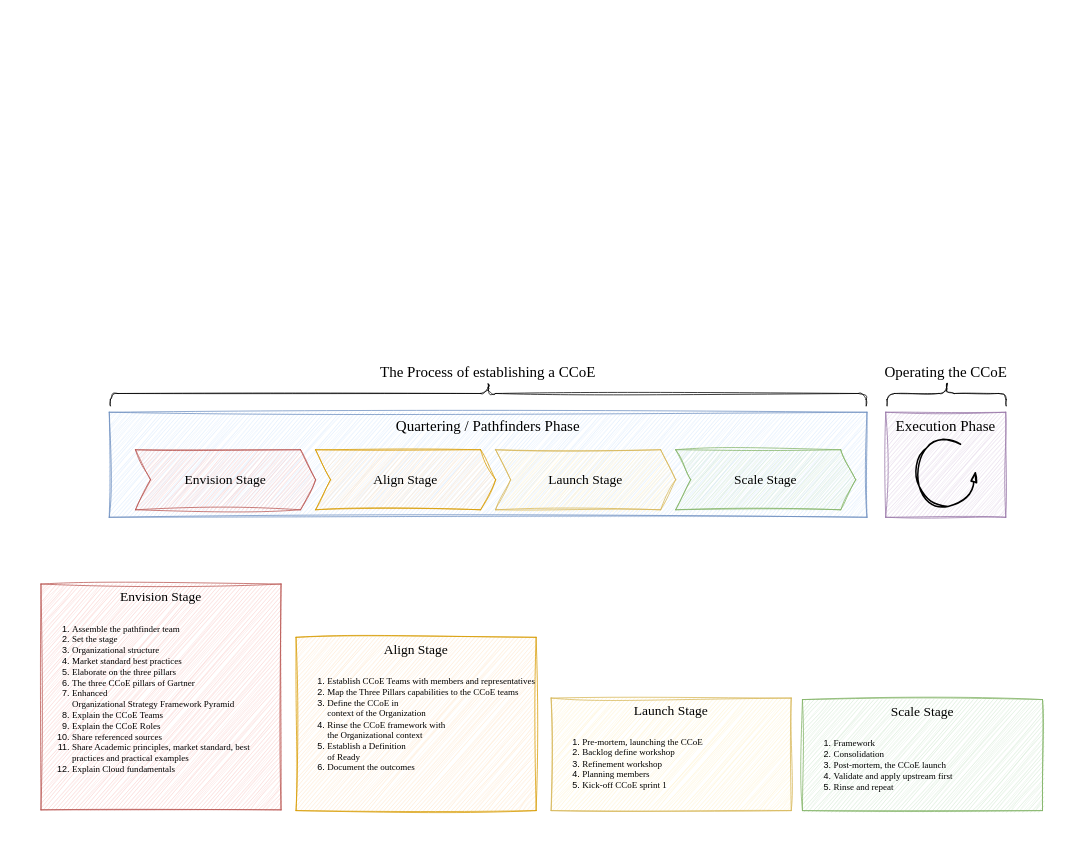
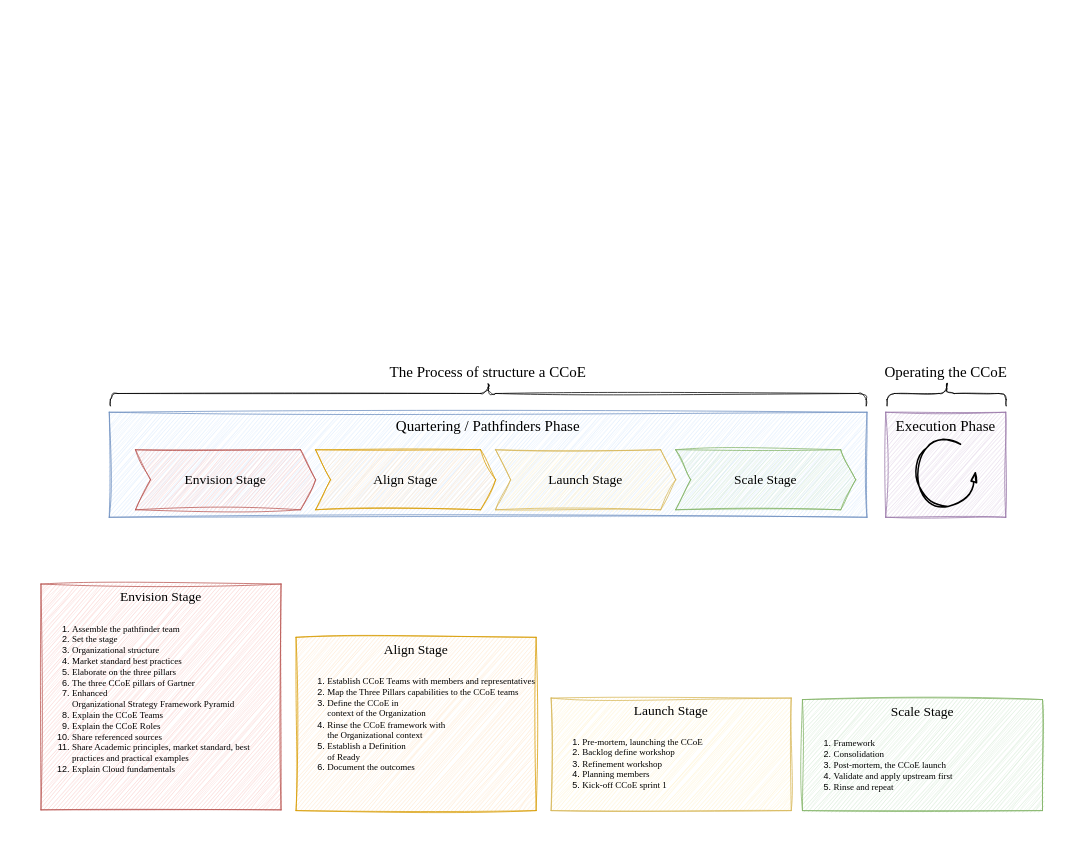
node "The Process of establishing a CCoE": label "The Process of establishing a CCoE" -> "The Process of structure a CCoE"
